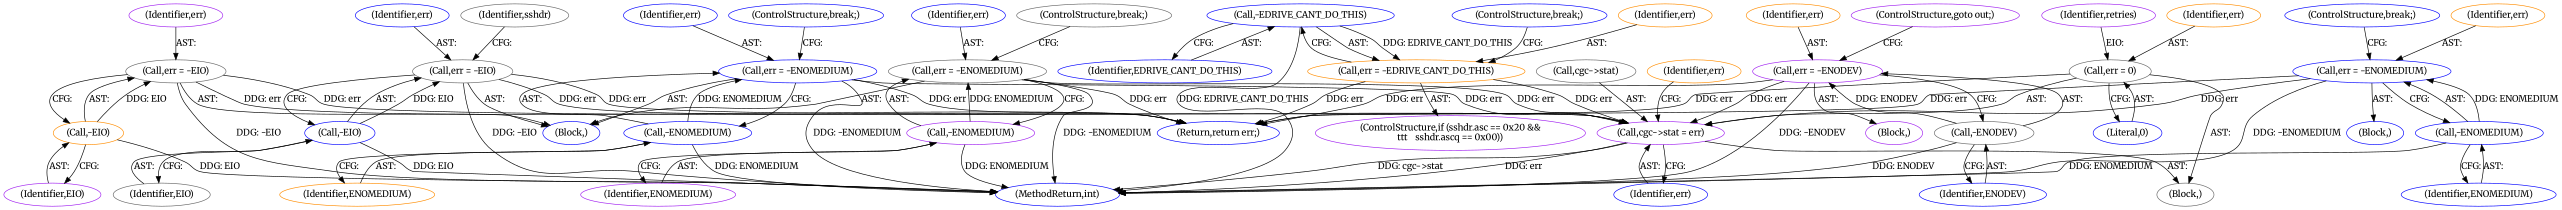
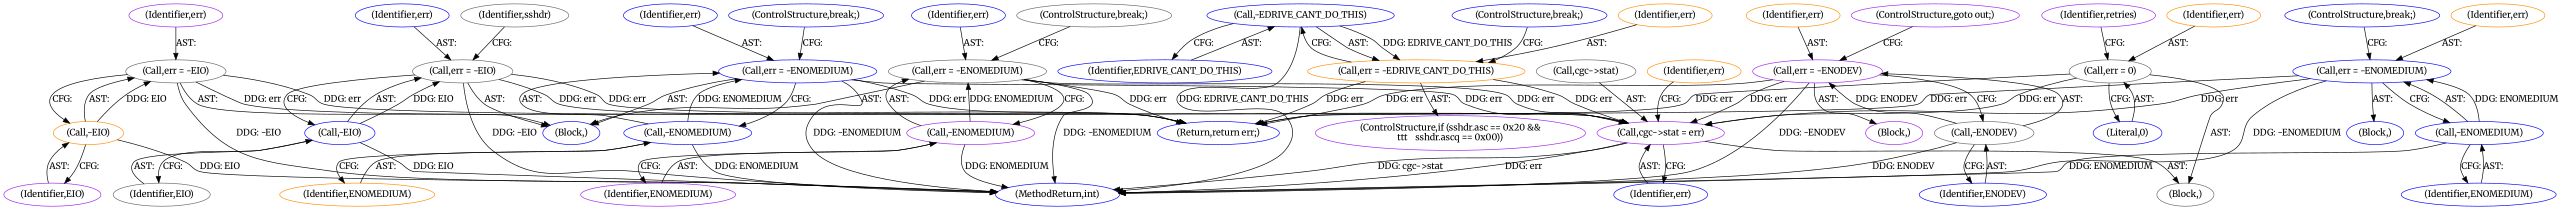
edge "(Identifier,retries)" -> "(Call,err = 0)": label "EIO: " -> "CFG: "
edge "(Call,err = 0)" -> "(Call,cgc->stat = err)": label "AST: " -> "DDG: err"
